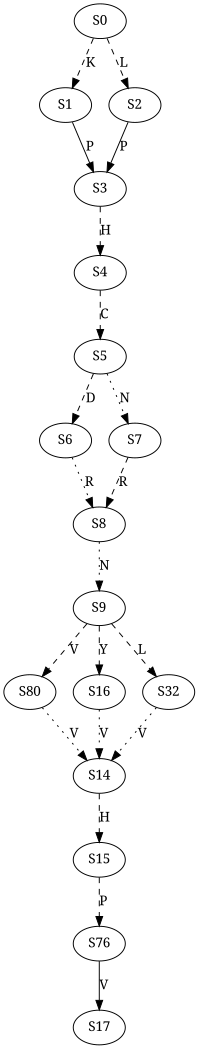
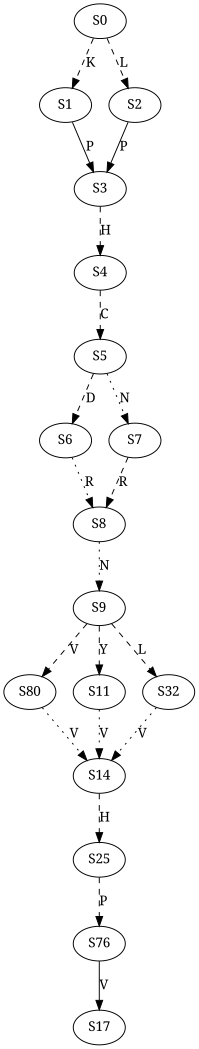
node "S16": label "S16" -> "S11"
node "S15": label "S15" -> "S25"
